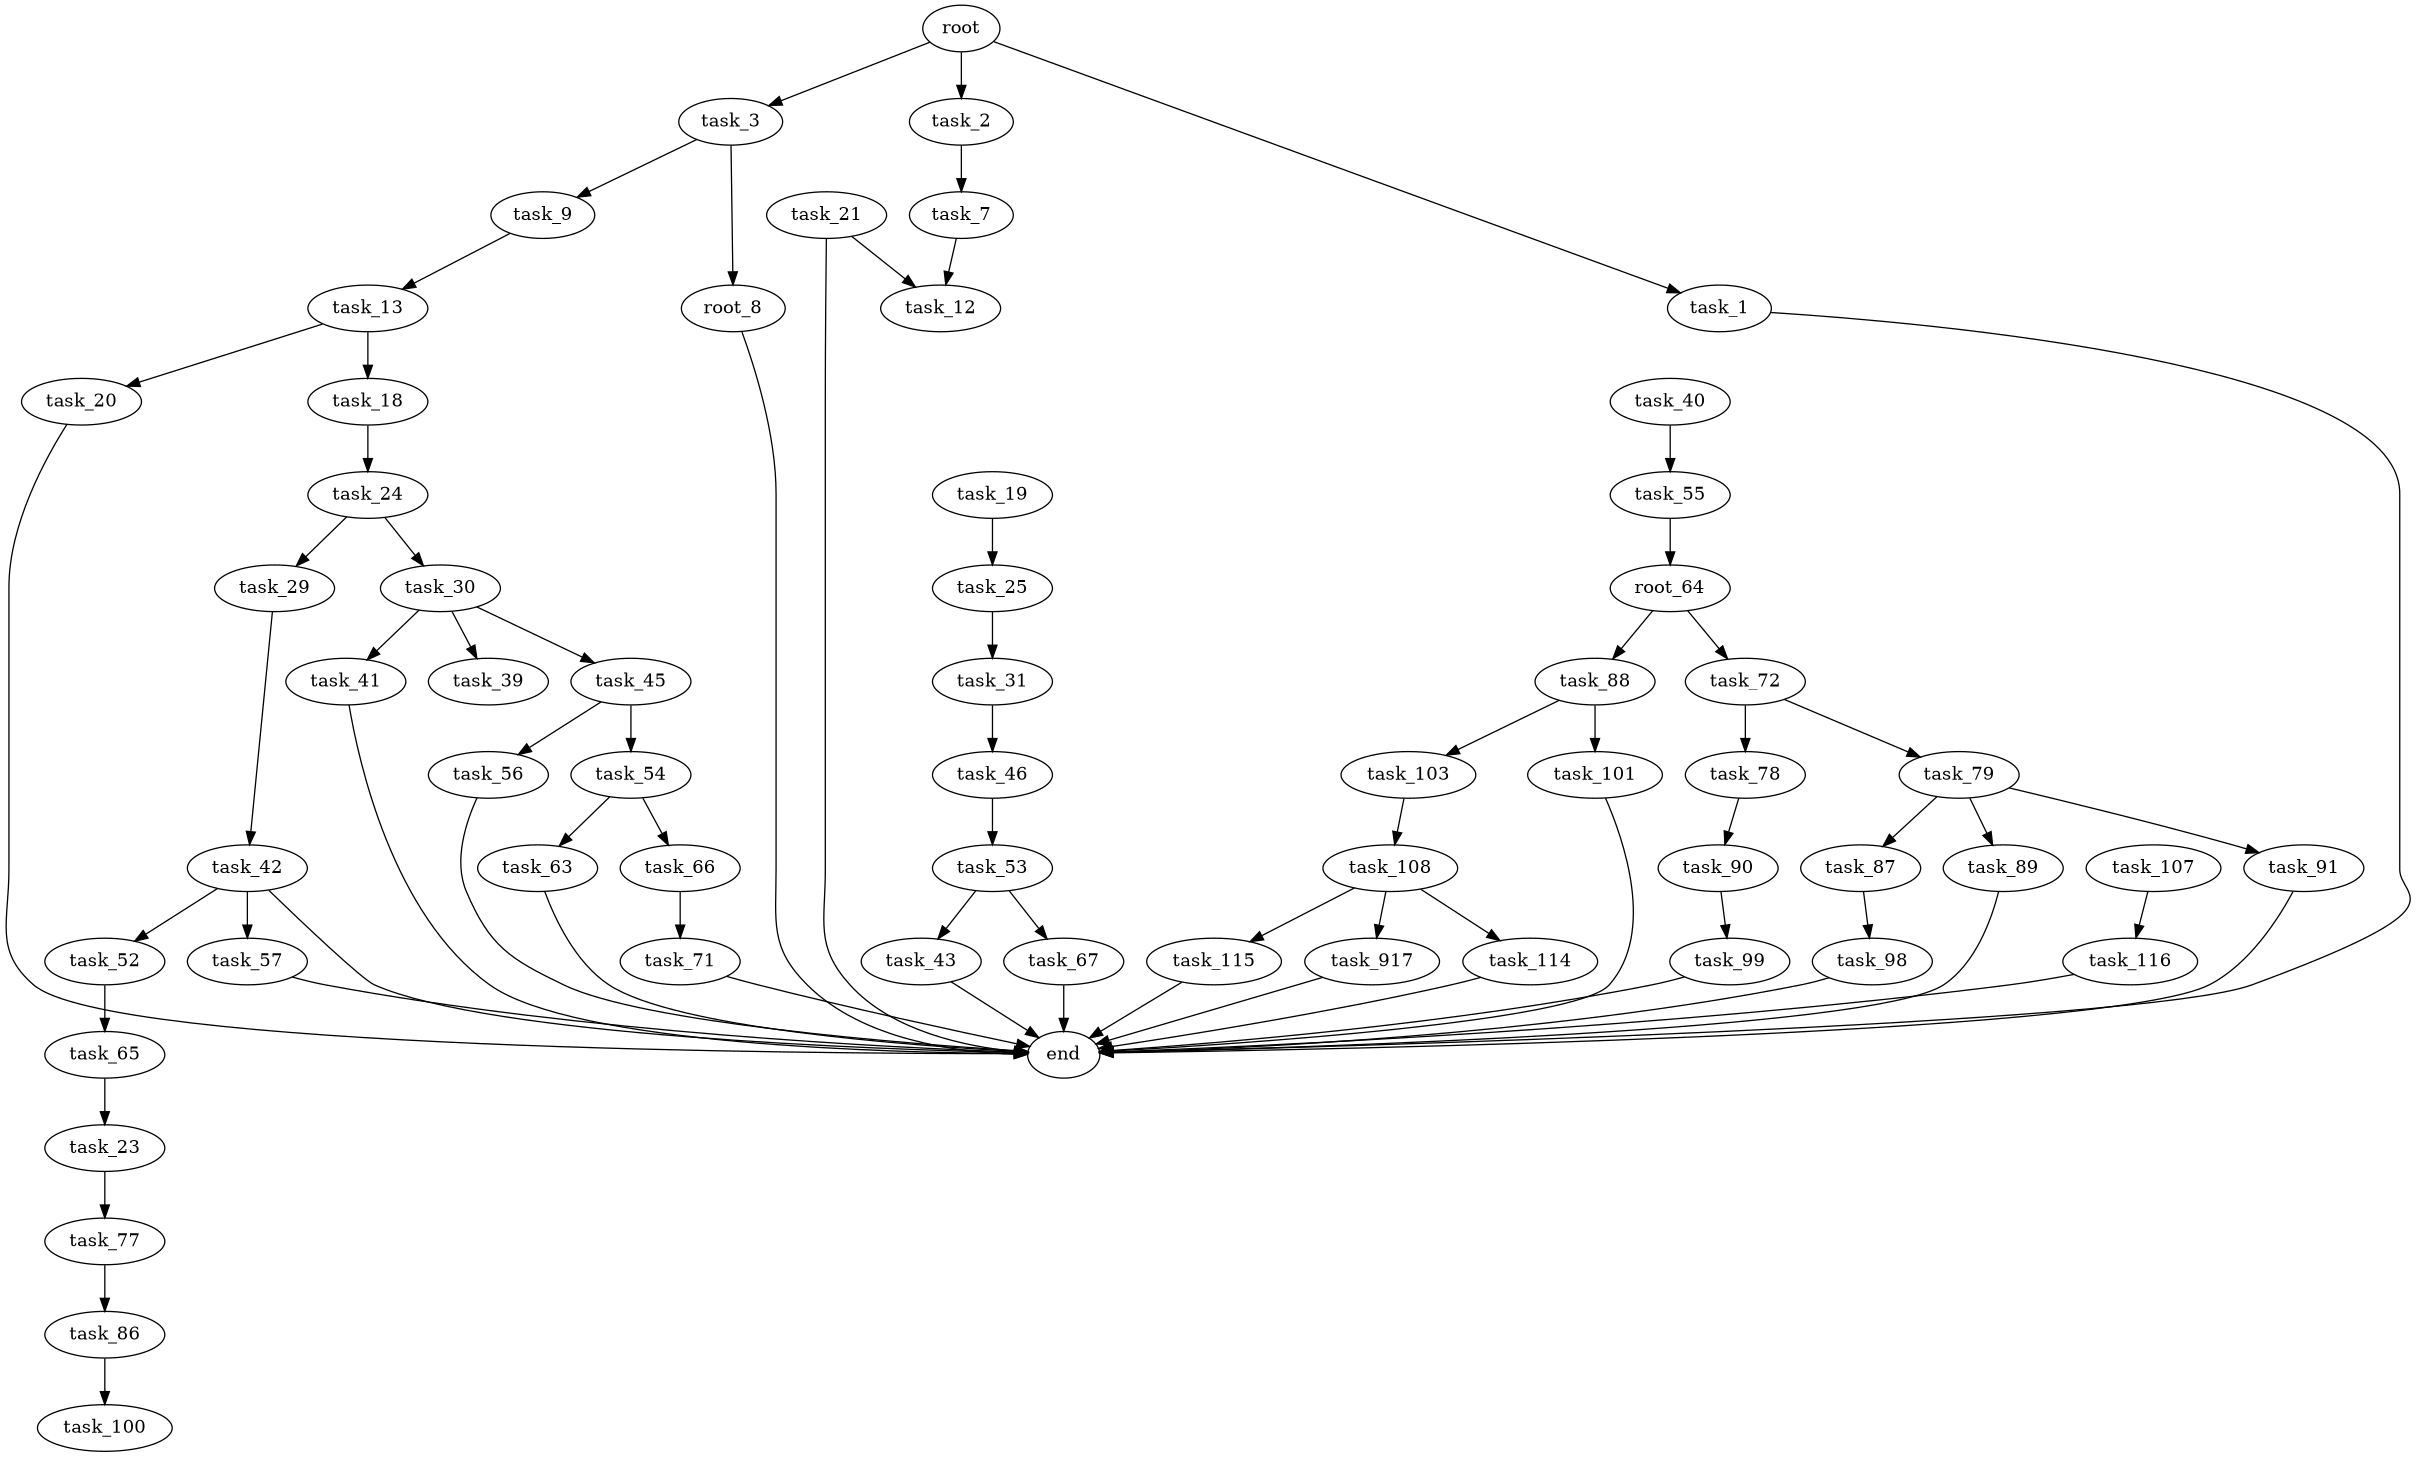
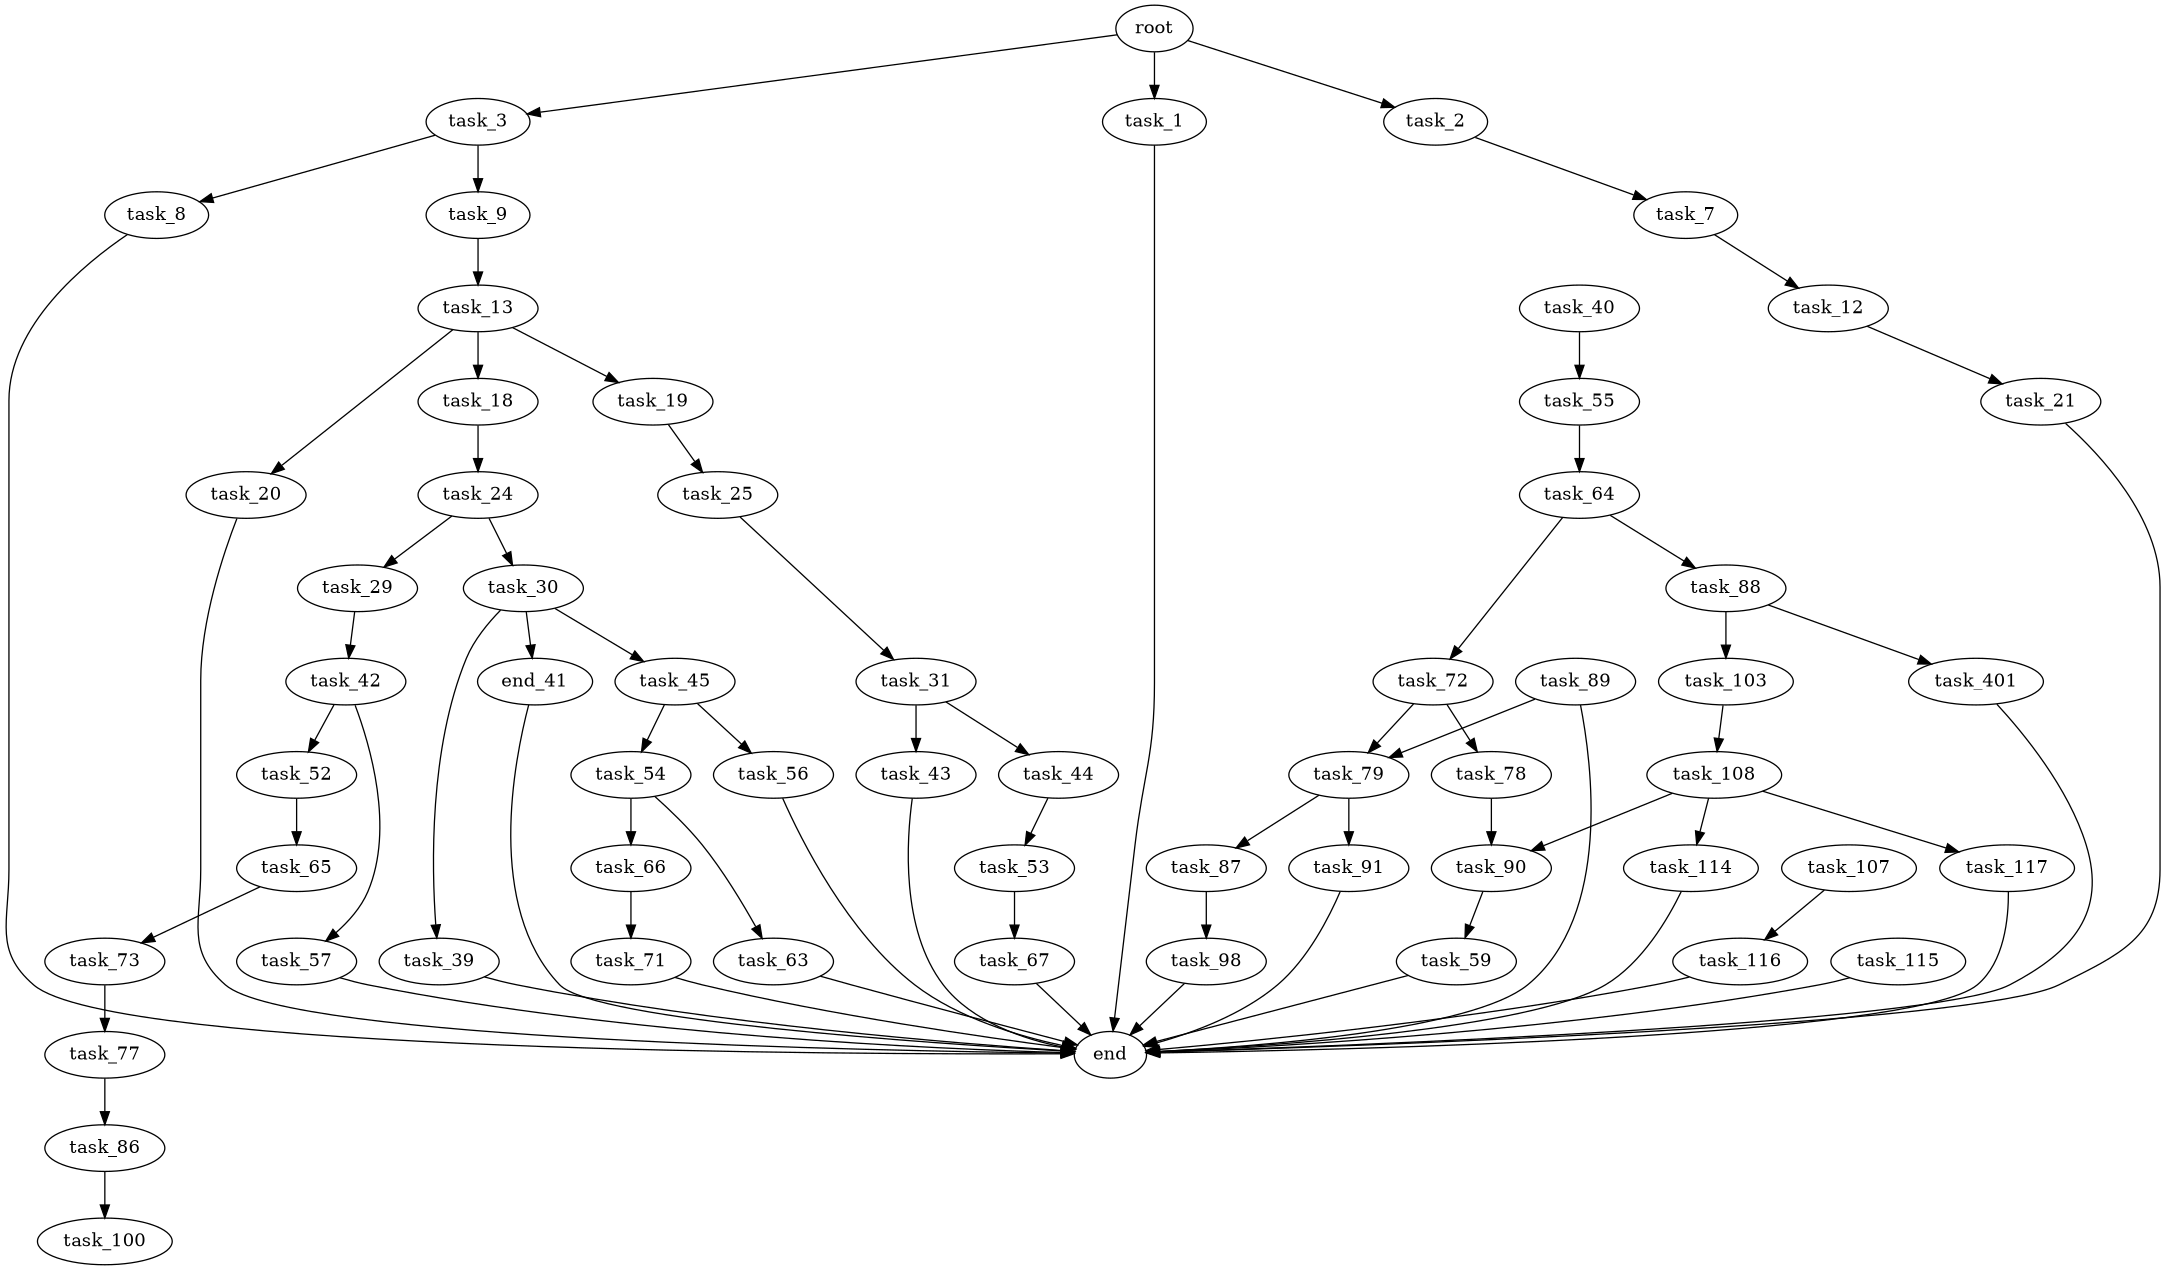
edge "task_21" -> "task_12": reversed
node "root_8": label "root_8" -> "task_8"
edge "task_13" -> "task_19": added
node "root_64": label "root_64" -> "task_64"
node "task_41": label "task_41" -> "end_41"
node "task_46": label "task_46" -> "task_44"
node "task_101": label "task_101" -> "task_401"
edge "task_79" -> "task_89": reversed
edge "task_53" -> "task_43": now "task_31" -> "task_43"
edge "task_108" -> "task_115": now "task_108" -> "task_90"
node "task_917": label "task_917" -> "task_117"
node "task_99": label "task_99" -> "task_59"
edge "task_42" -> "end": now "task_39" -> "end"
node "task_23": label "task_23" -> "task_73"
